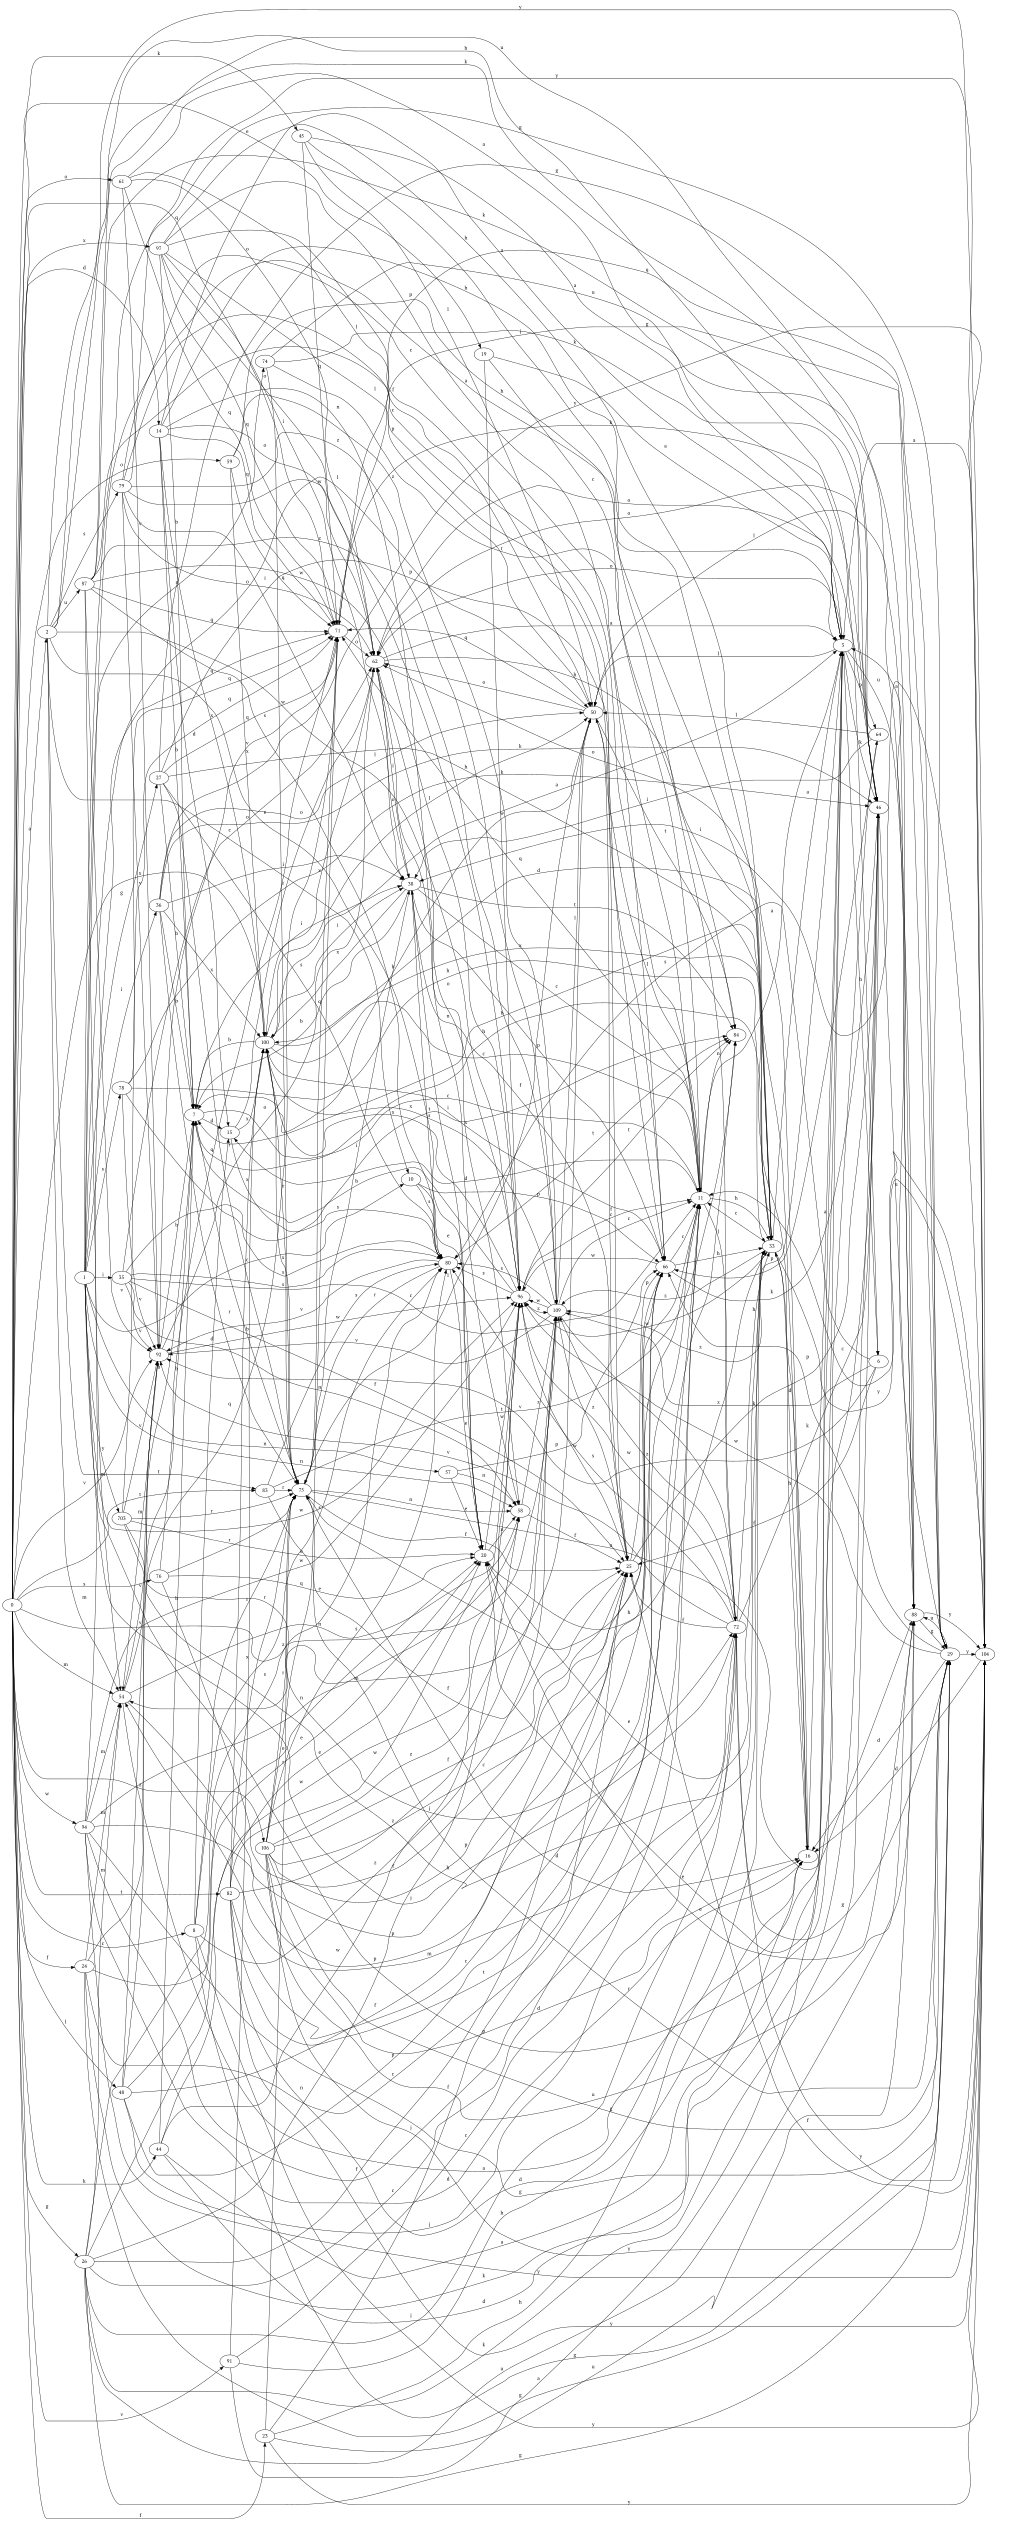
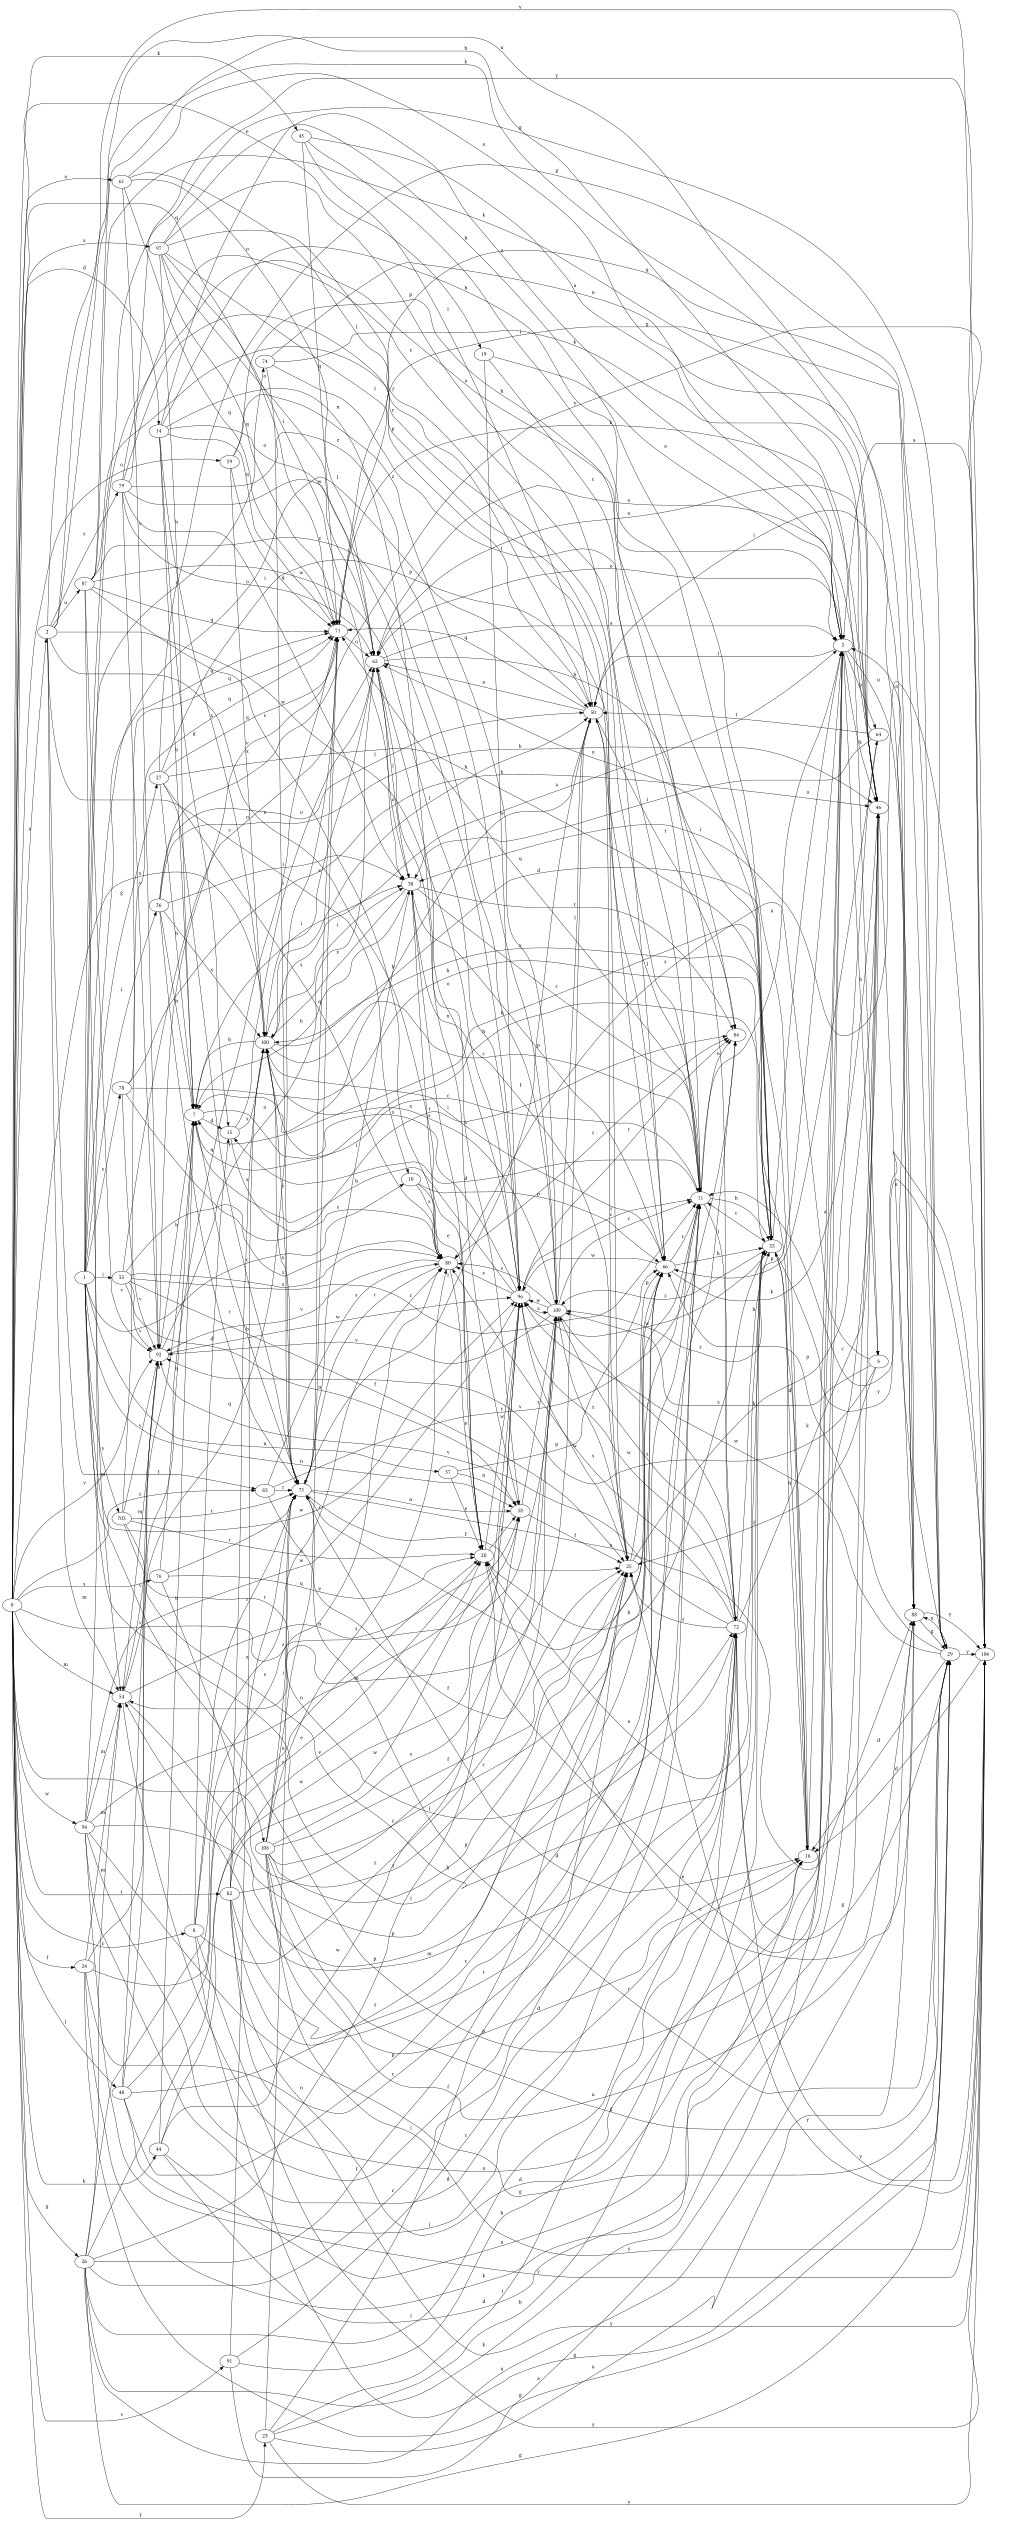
edge "106" -> "75": label "r" -> "j"
edge "23" -> "72": added, label "j"
